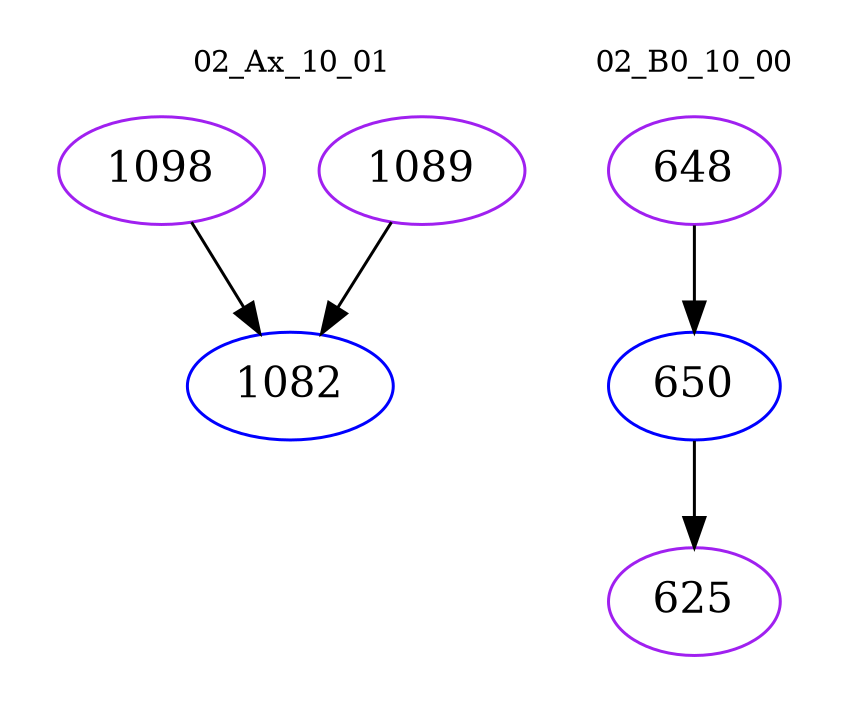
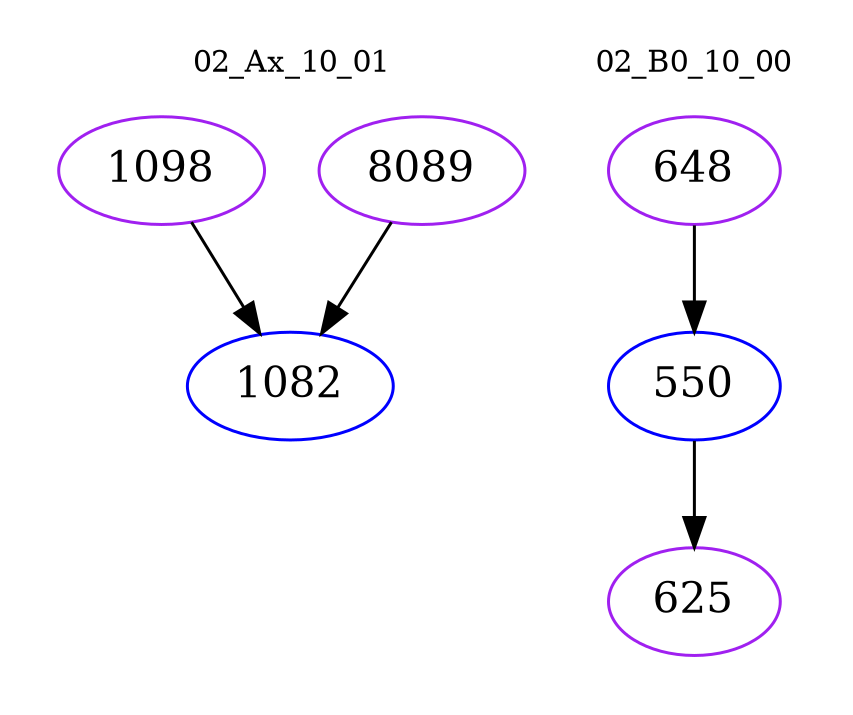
node "1089": label "1089" -> "8089"
node "650": label "650" -> "550"
